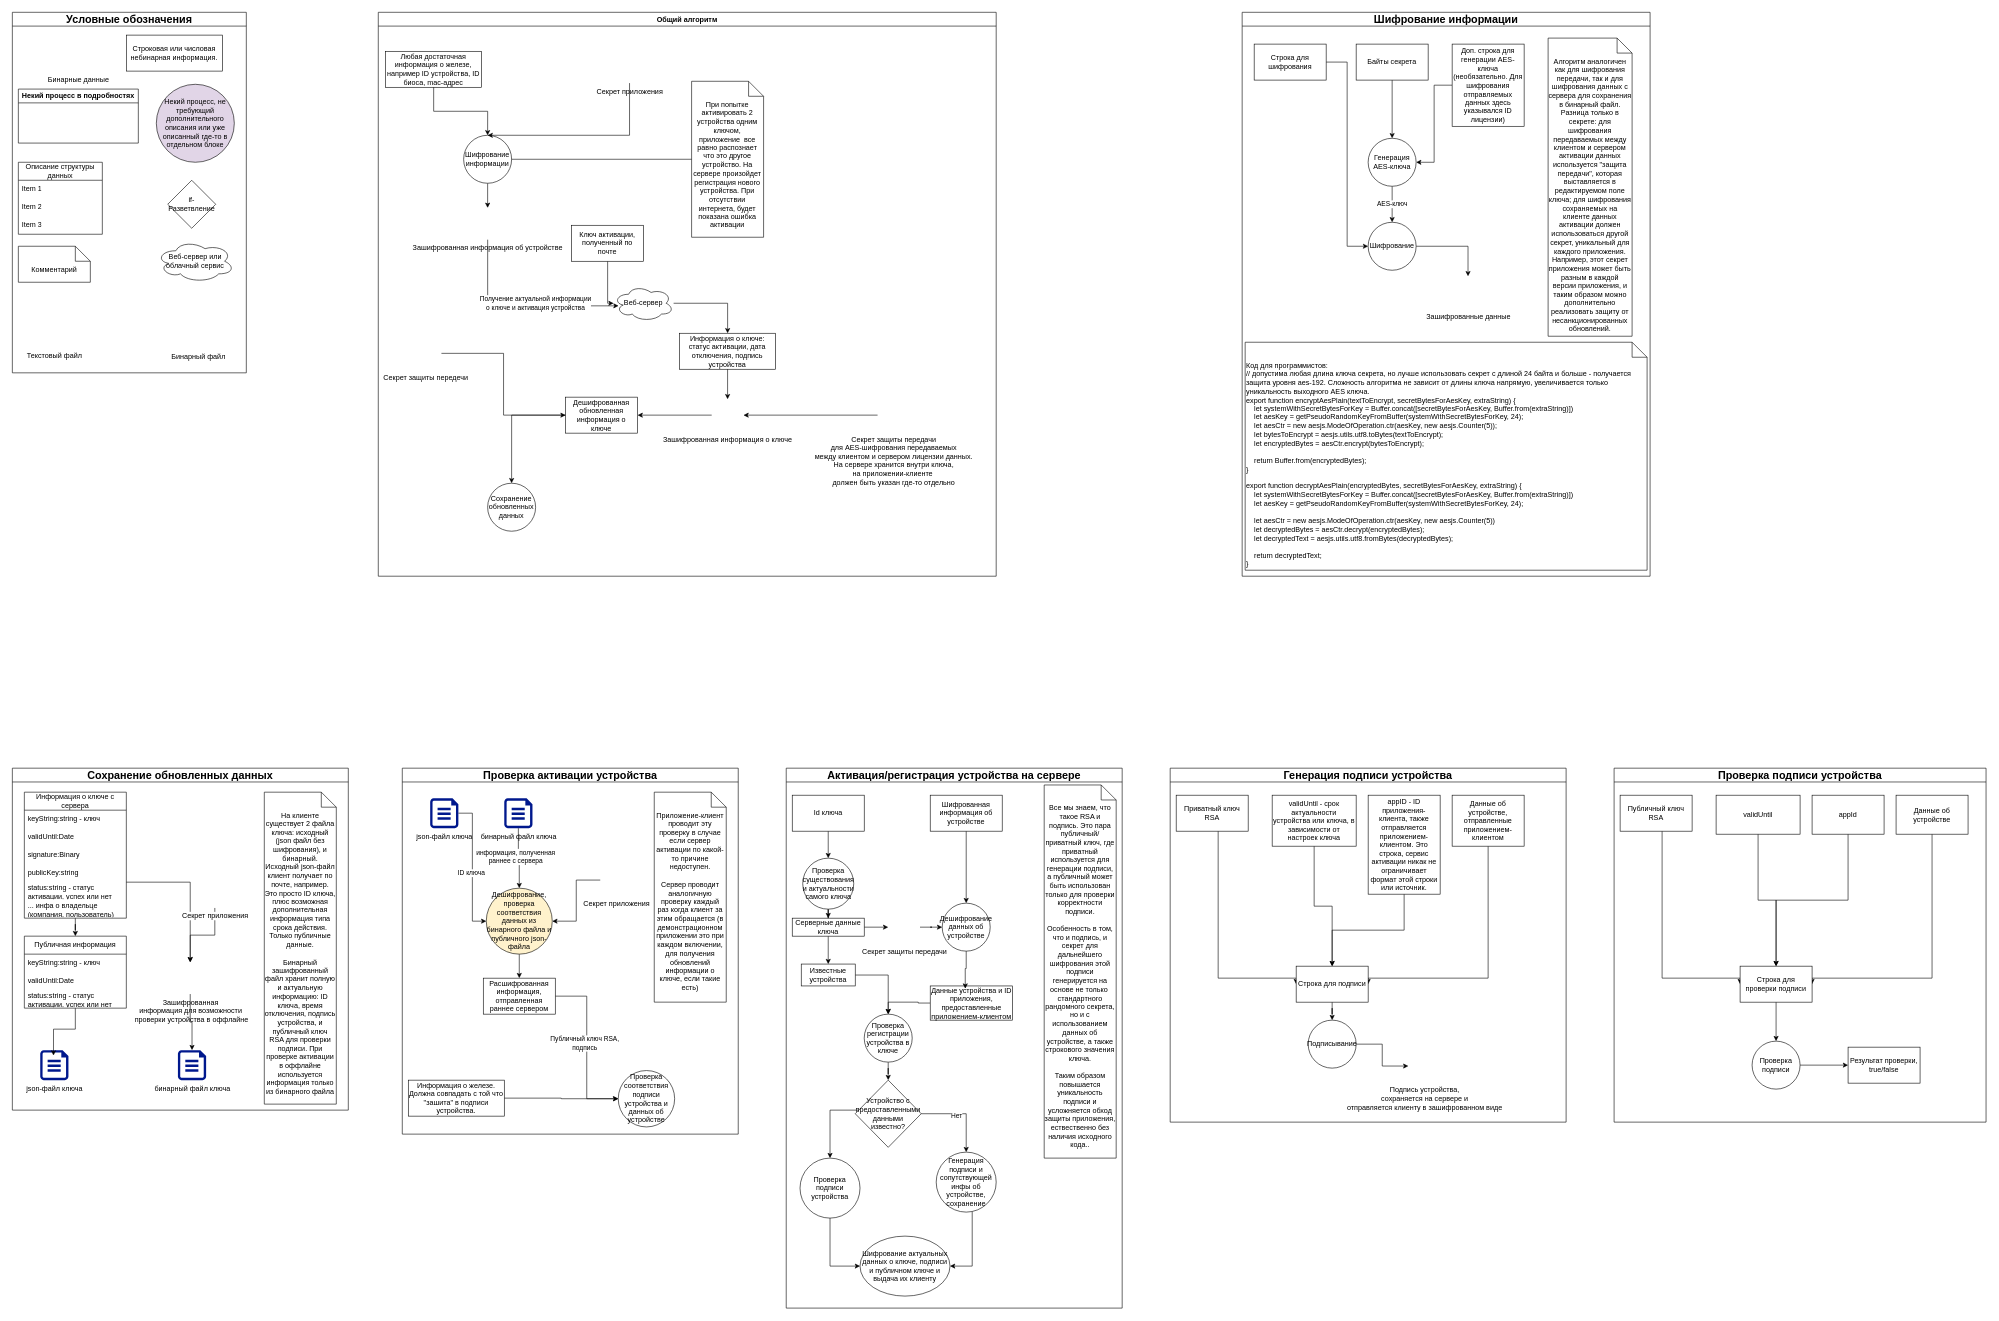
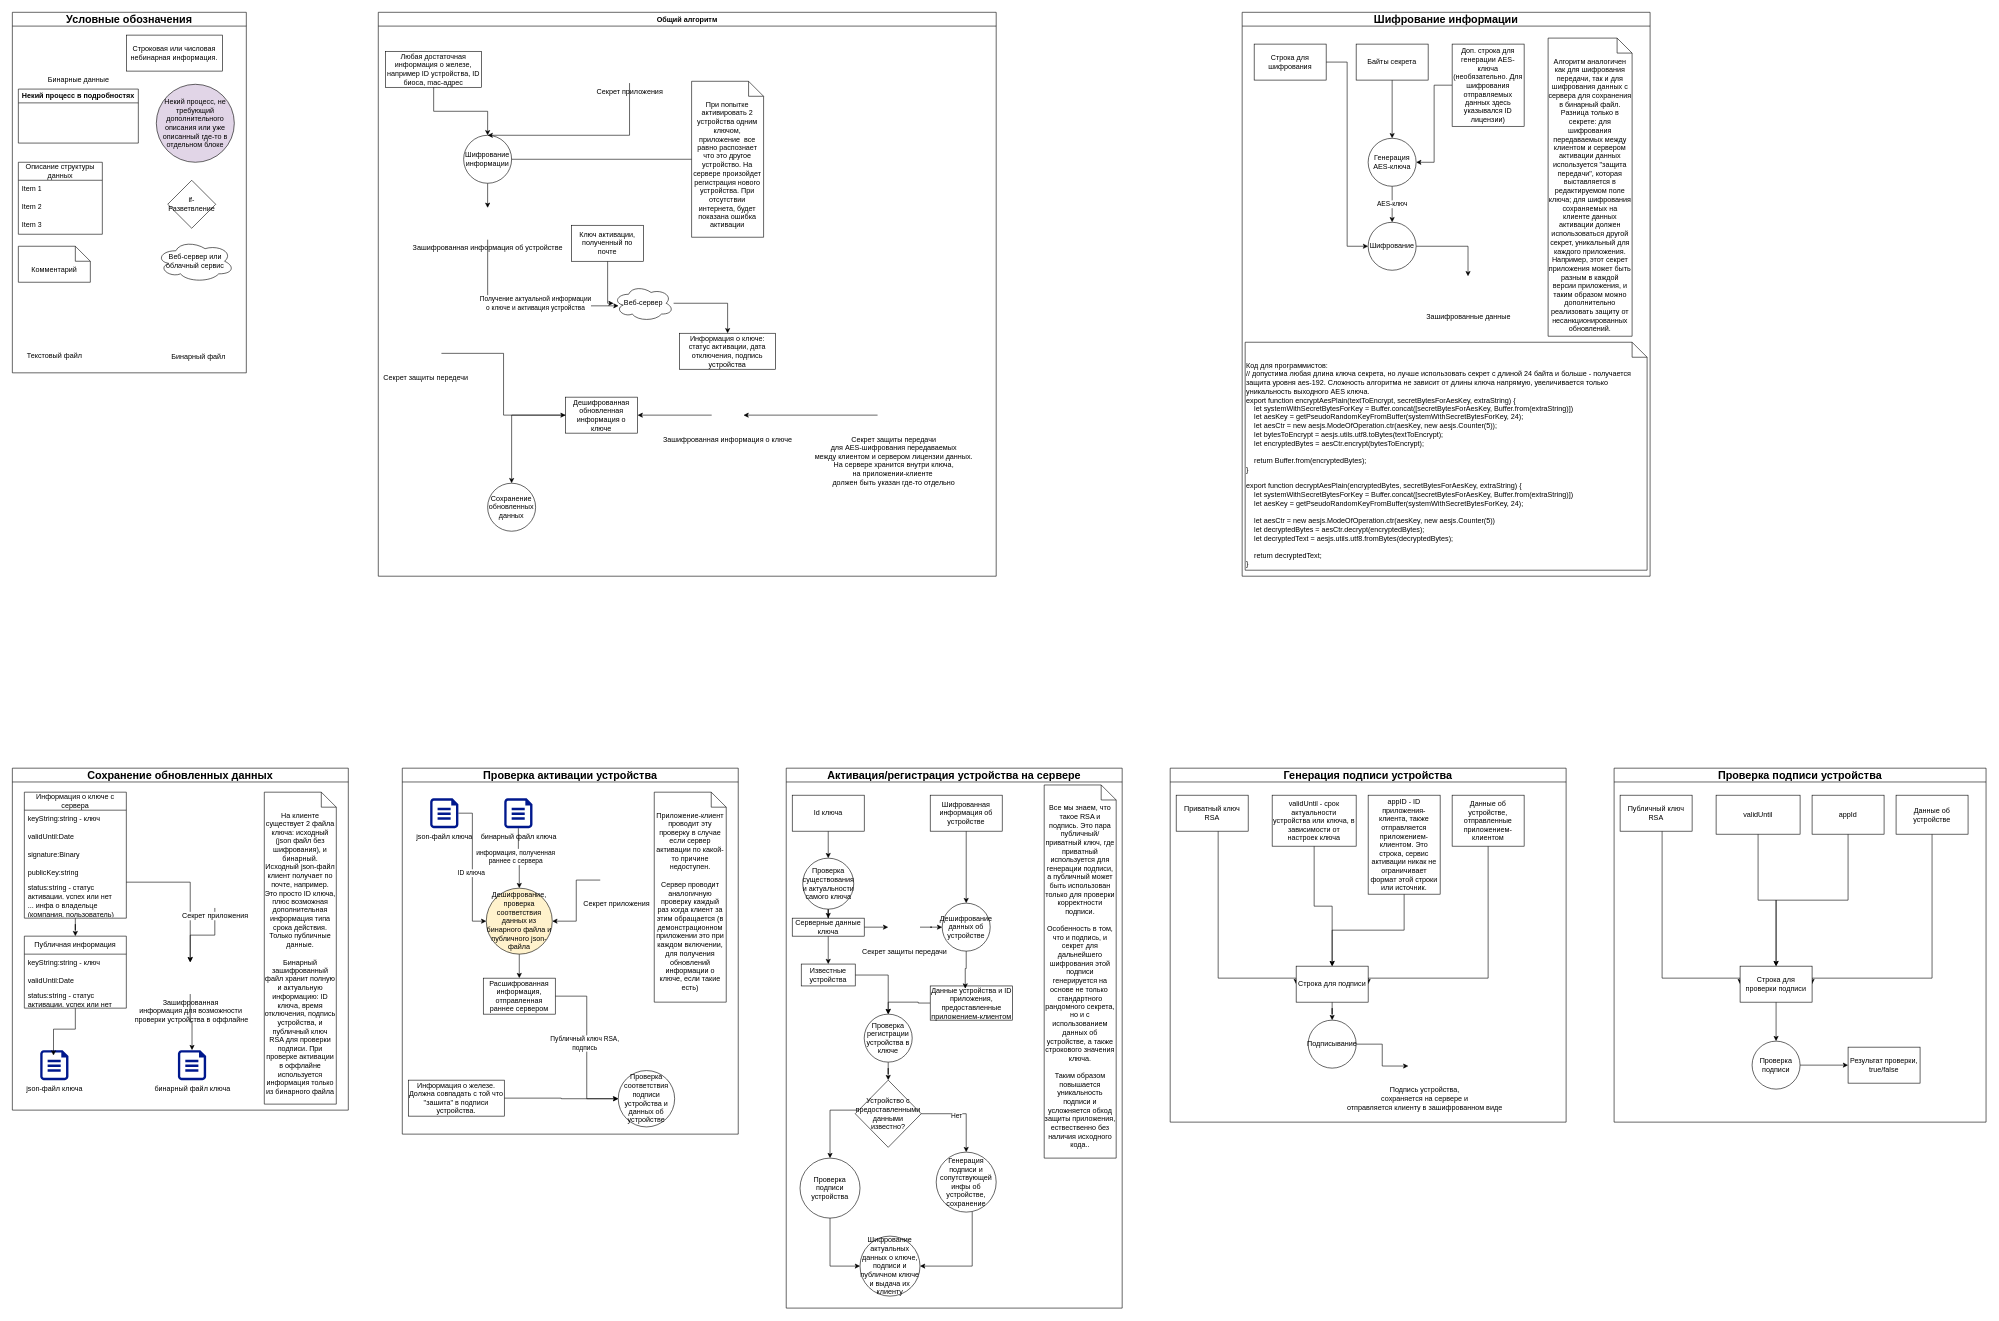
edge "Информация о ключе: статус активации, дата отключения, подпись устройства" -> "Зашифрованная информация о ключе": removed
node "Шифрование актуальных данных о ключе, подписи и публичном ключе и выдача их клиенту": size 90x60 -> 60x60
